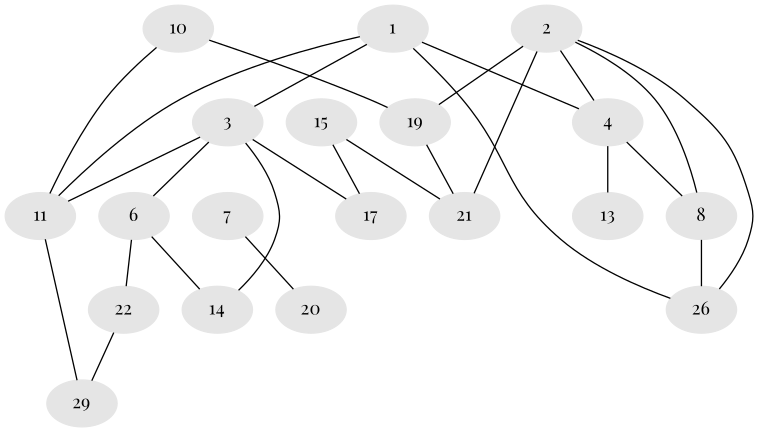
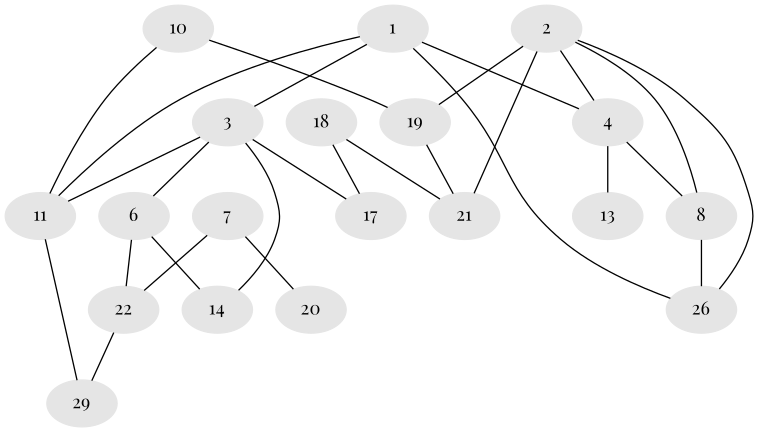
node "15": label "15" -> "18"
edge "7" -- "22": added
